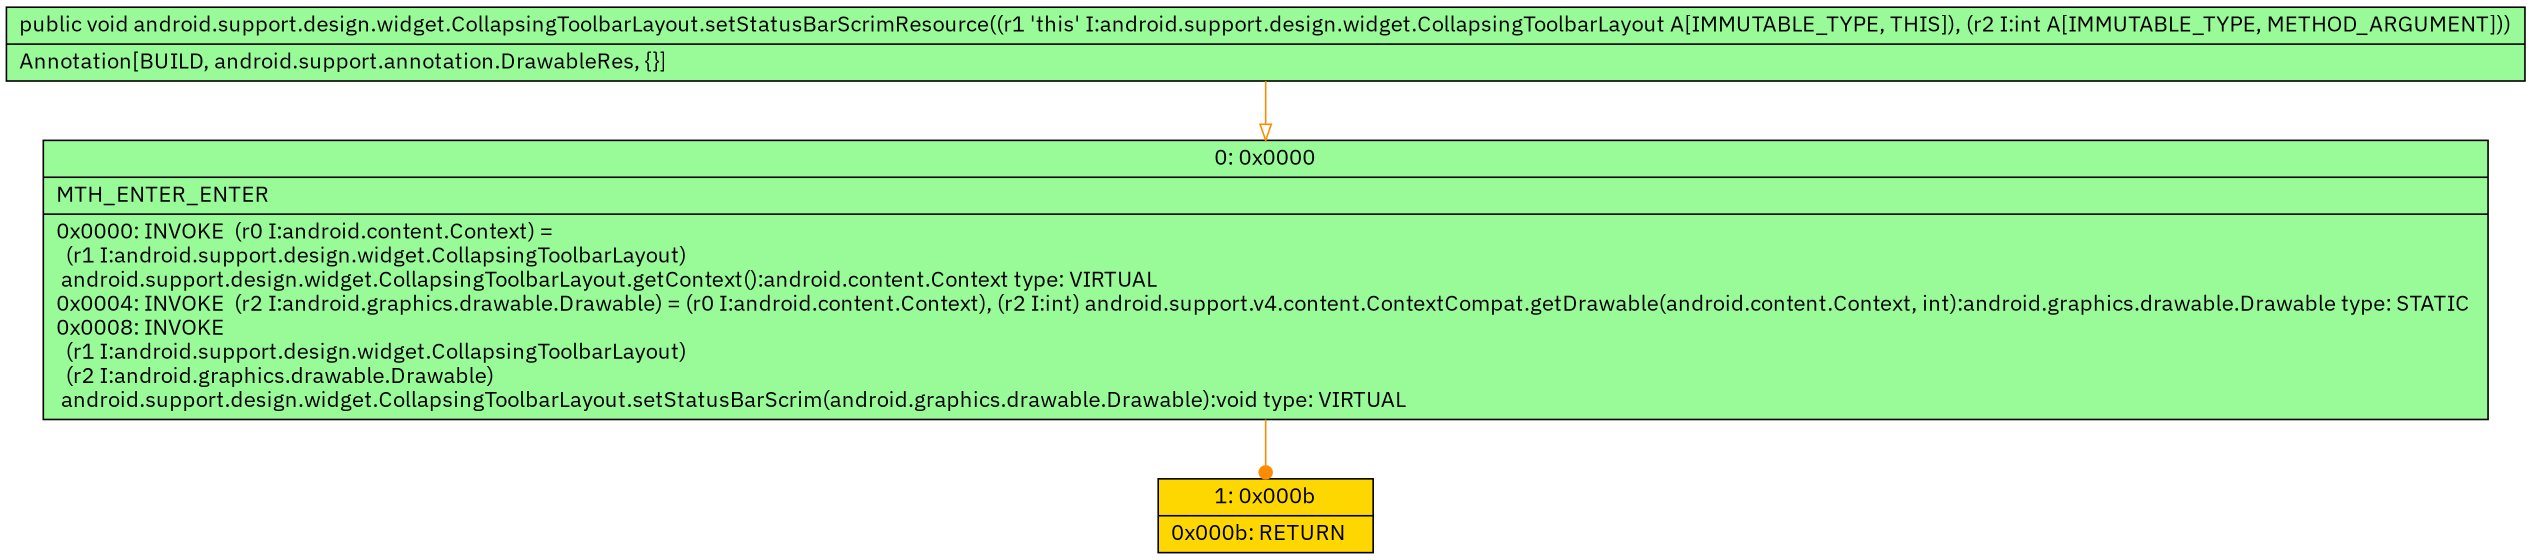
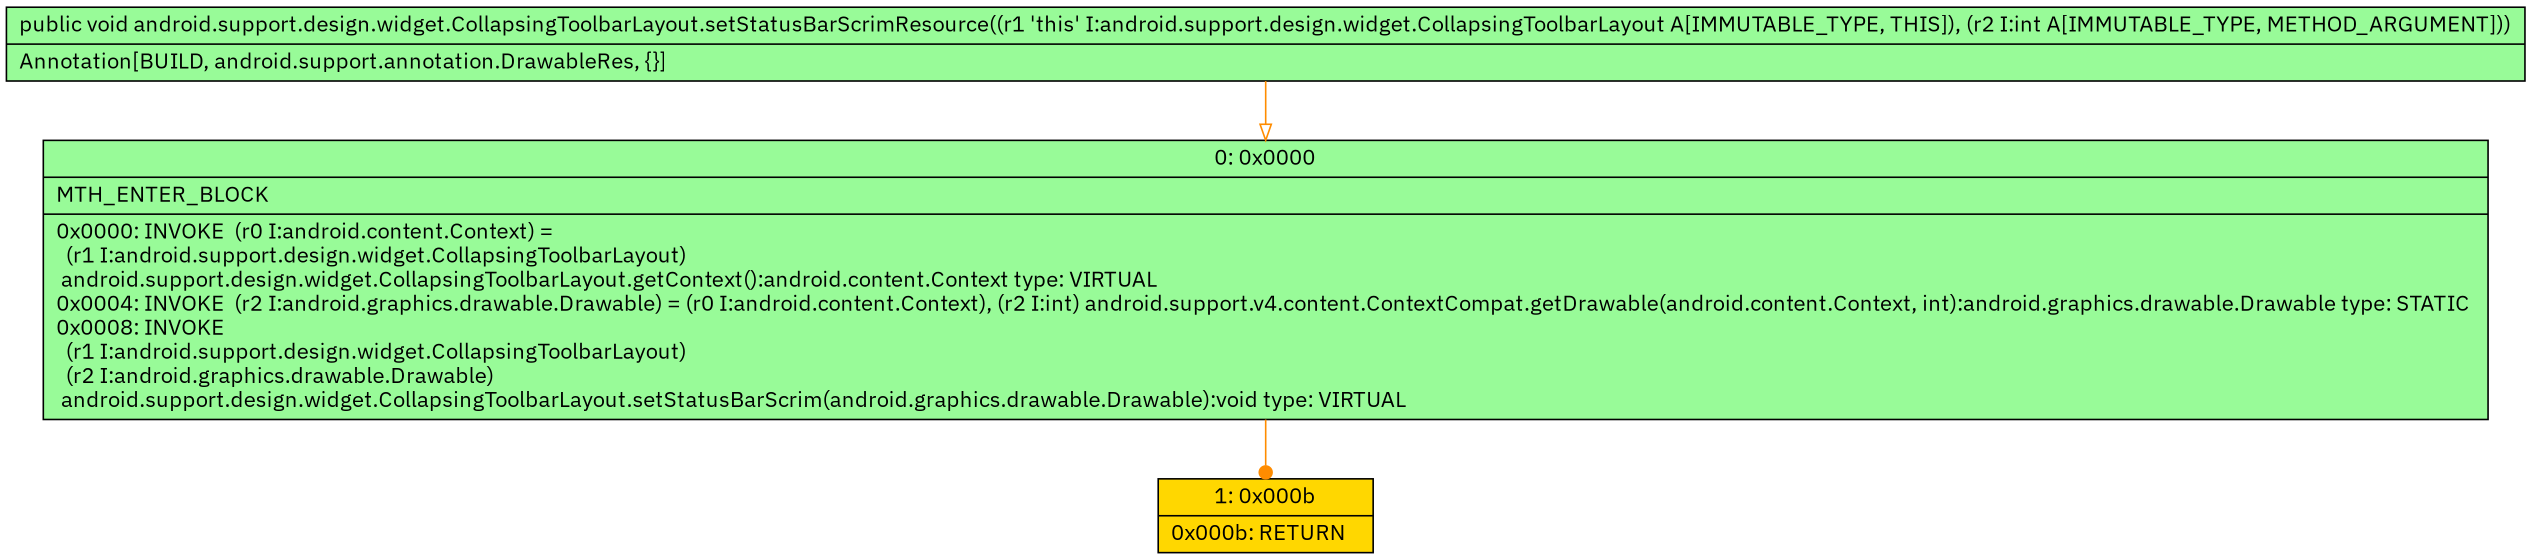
node "0: 0x0000": text "MTH_ENTER_ENTER" -> "MTH_ENTER_BLOCK"
